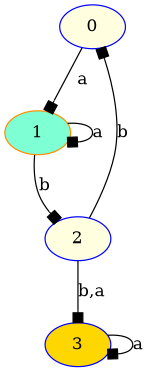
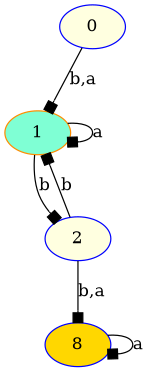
edge "0" -> "1": label "a" -> "b,a"
edge "2" -> "0": now "2" -> "1"
node "3": label "3" -> "8"
